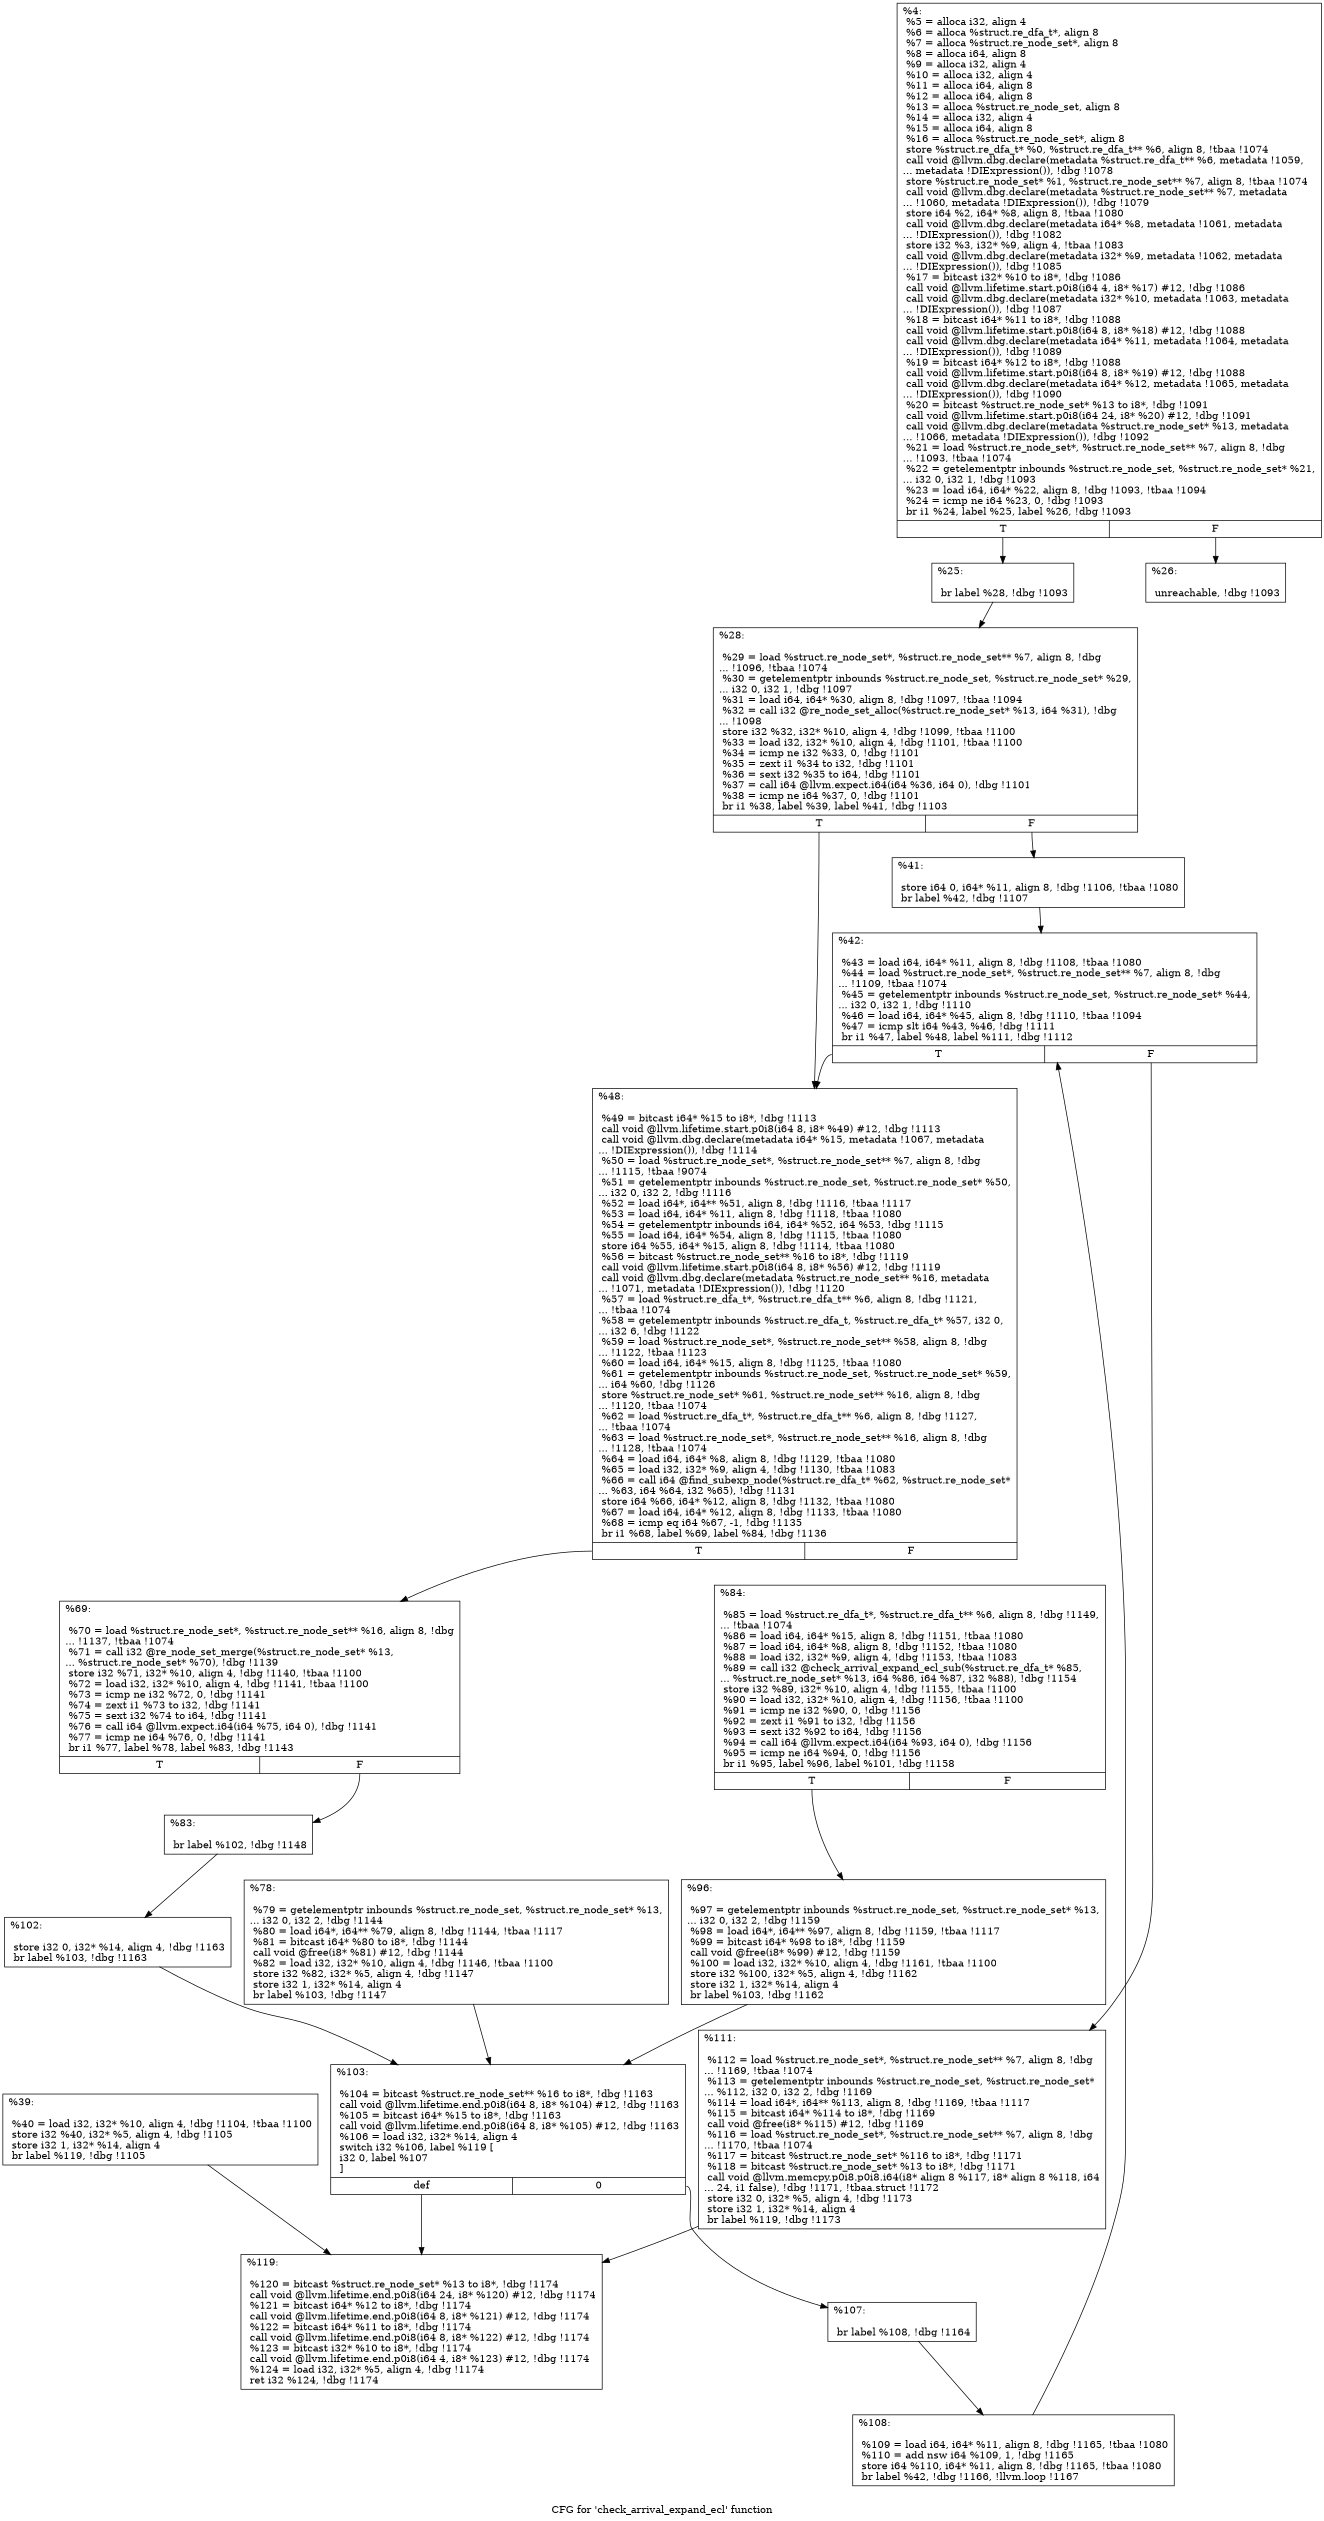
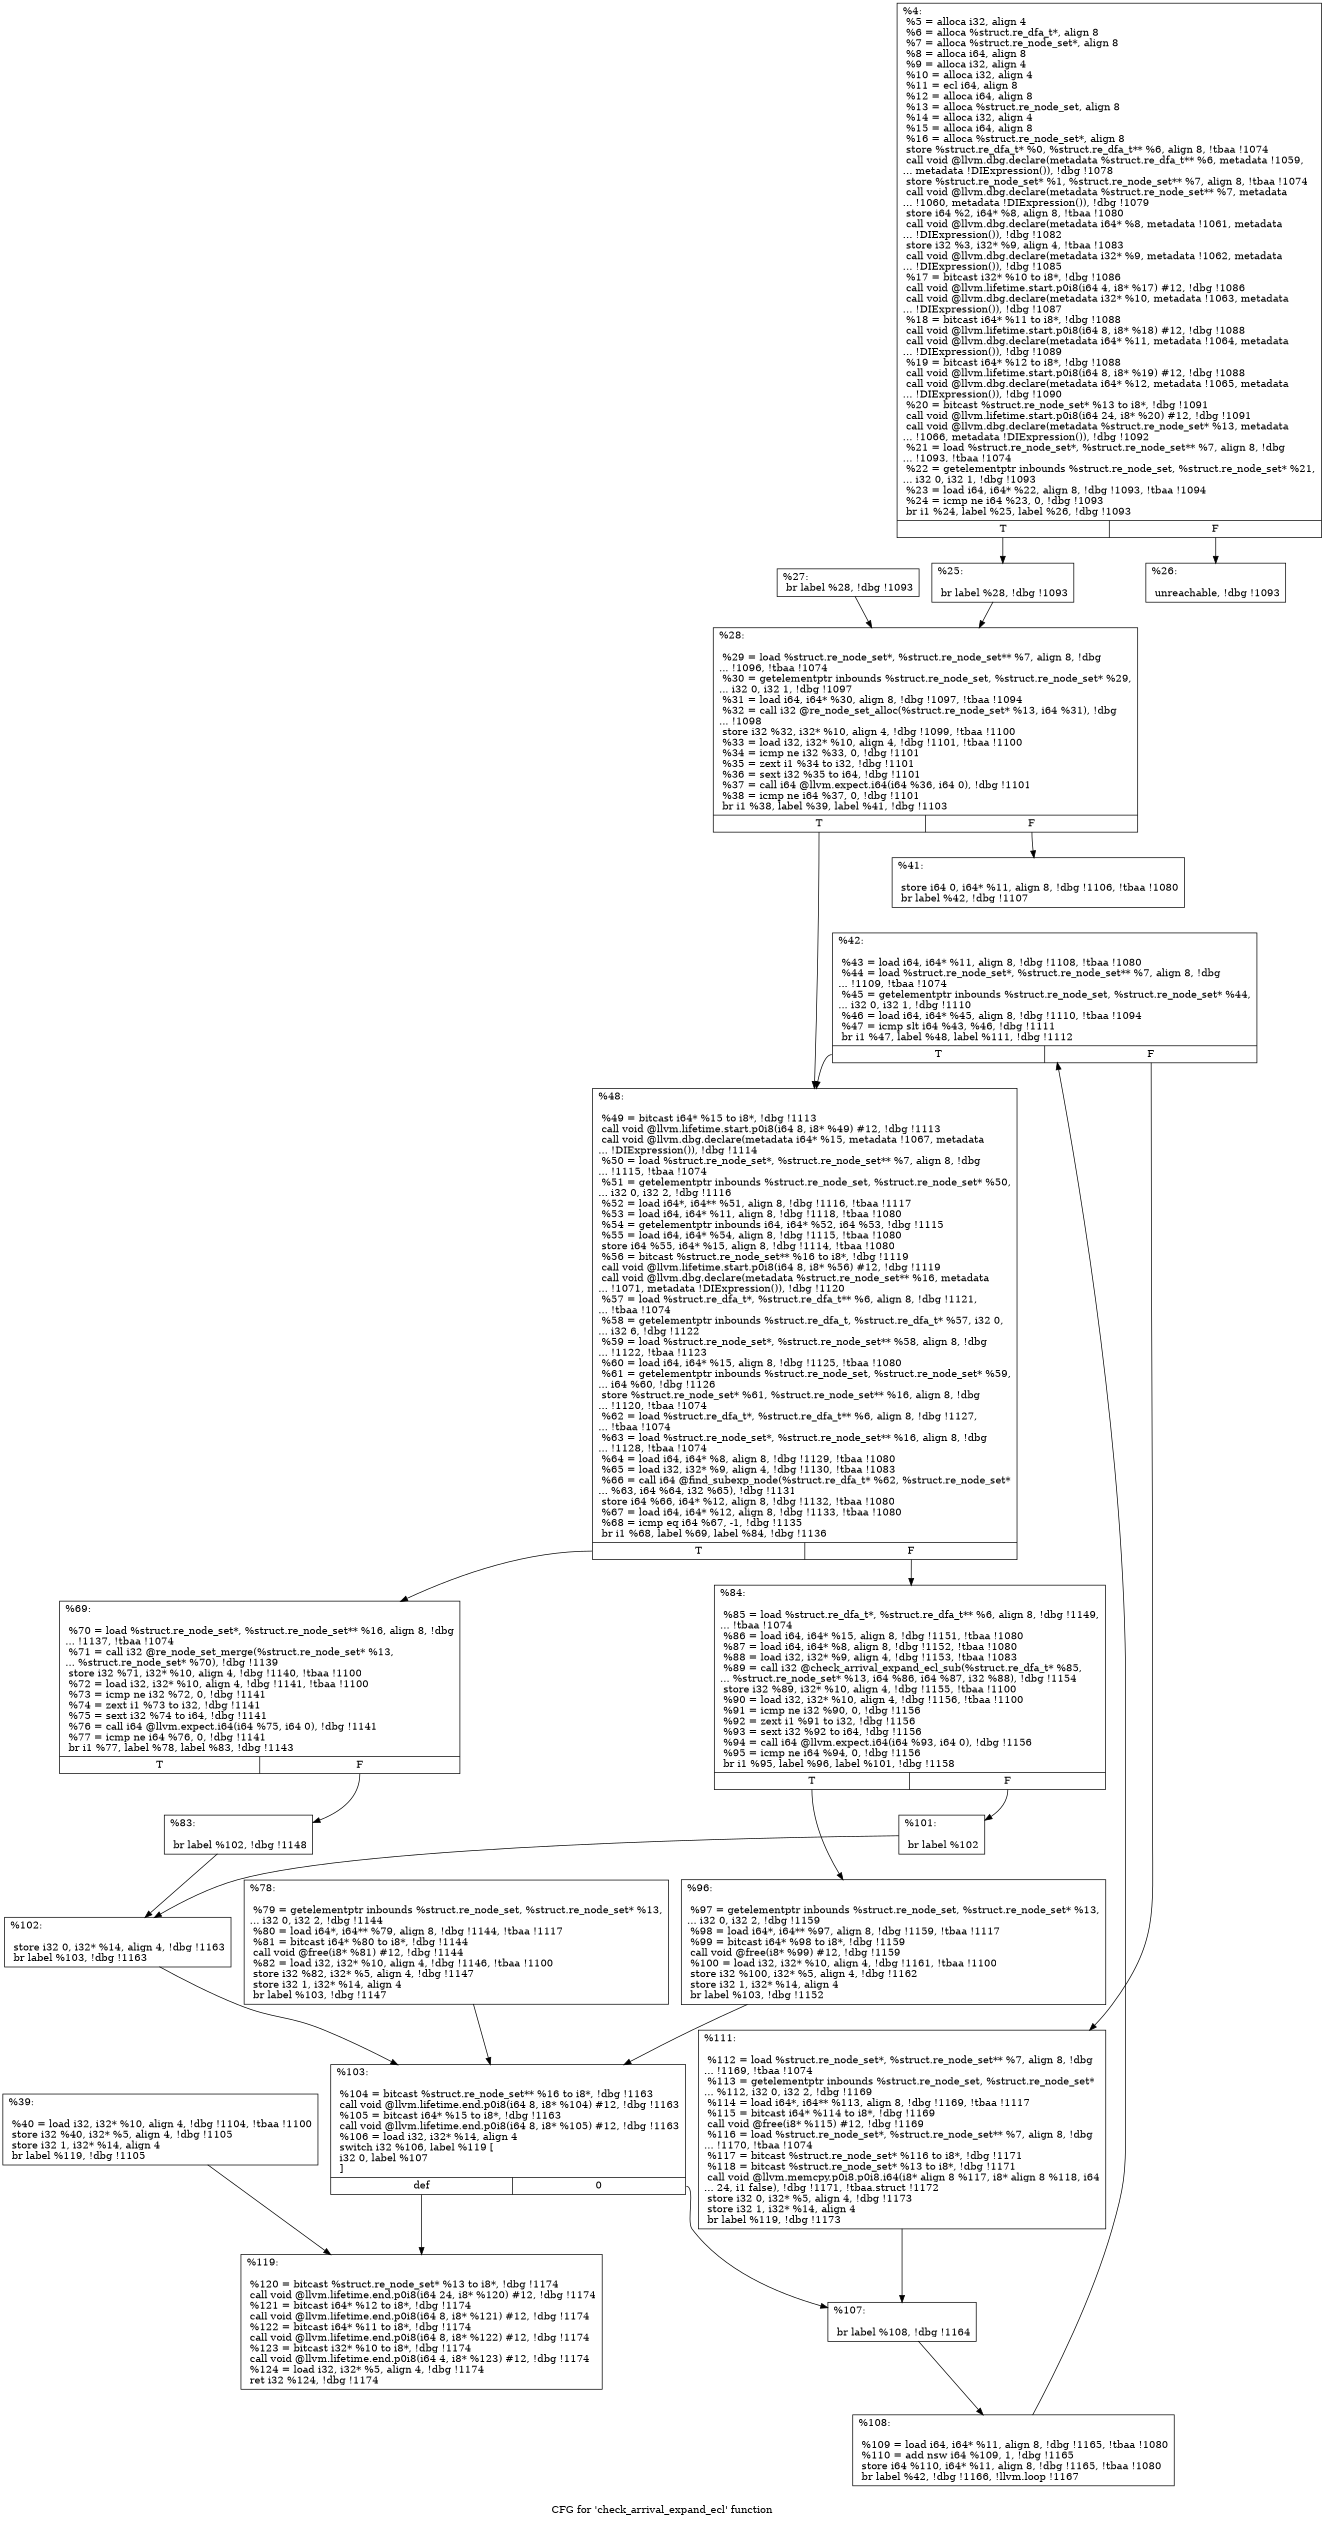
node "%4:": text "%11 = alloca i64, align 8" -> "%11 = ecl i64, align 8"
node "%27:": added
edge "%41:" -> "%42:": removed
node "%48:": text "... !1115, !tbaa !9074" -> "... !1115, !tbaa !1074"
edge "%48:" -> "%84:": added
node "%101:": added
node "%96:": text "br label %103, !dbg !1162" -> "br label %103, !dbg !1152"
edge "%111:" -> "%119:": now "%111:" -> "%107:"
